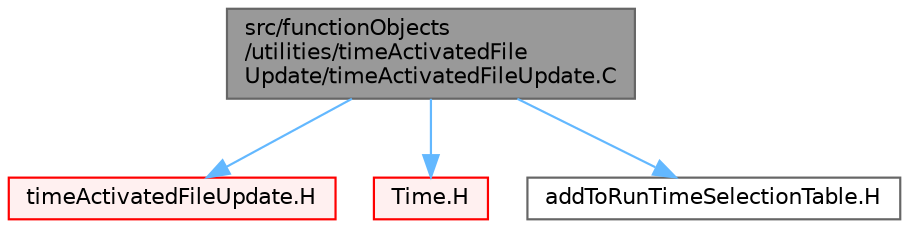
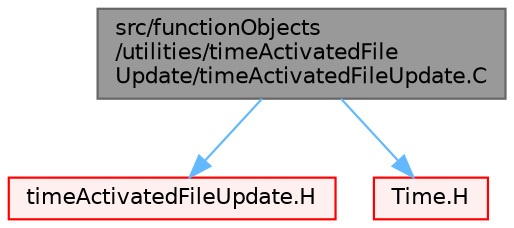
node "addToRunTimeSelectionTable.H": removed
